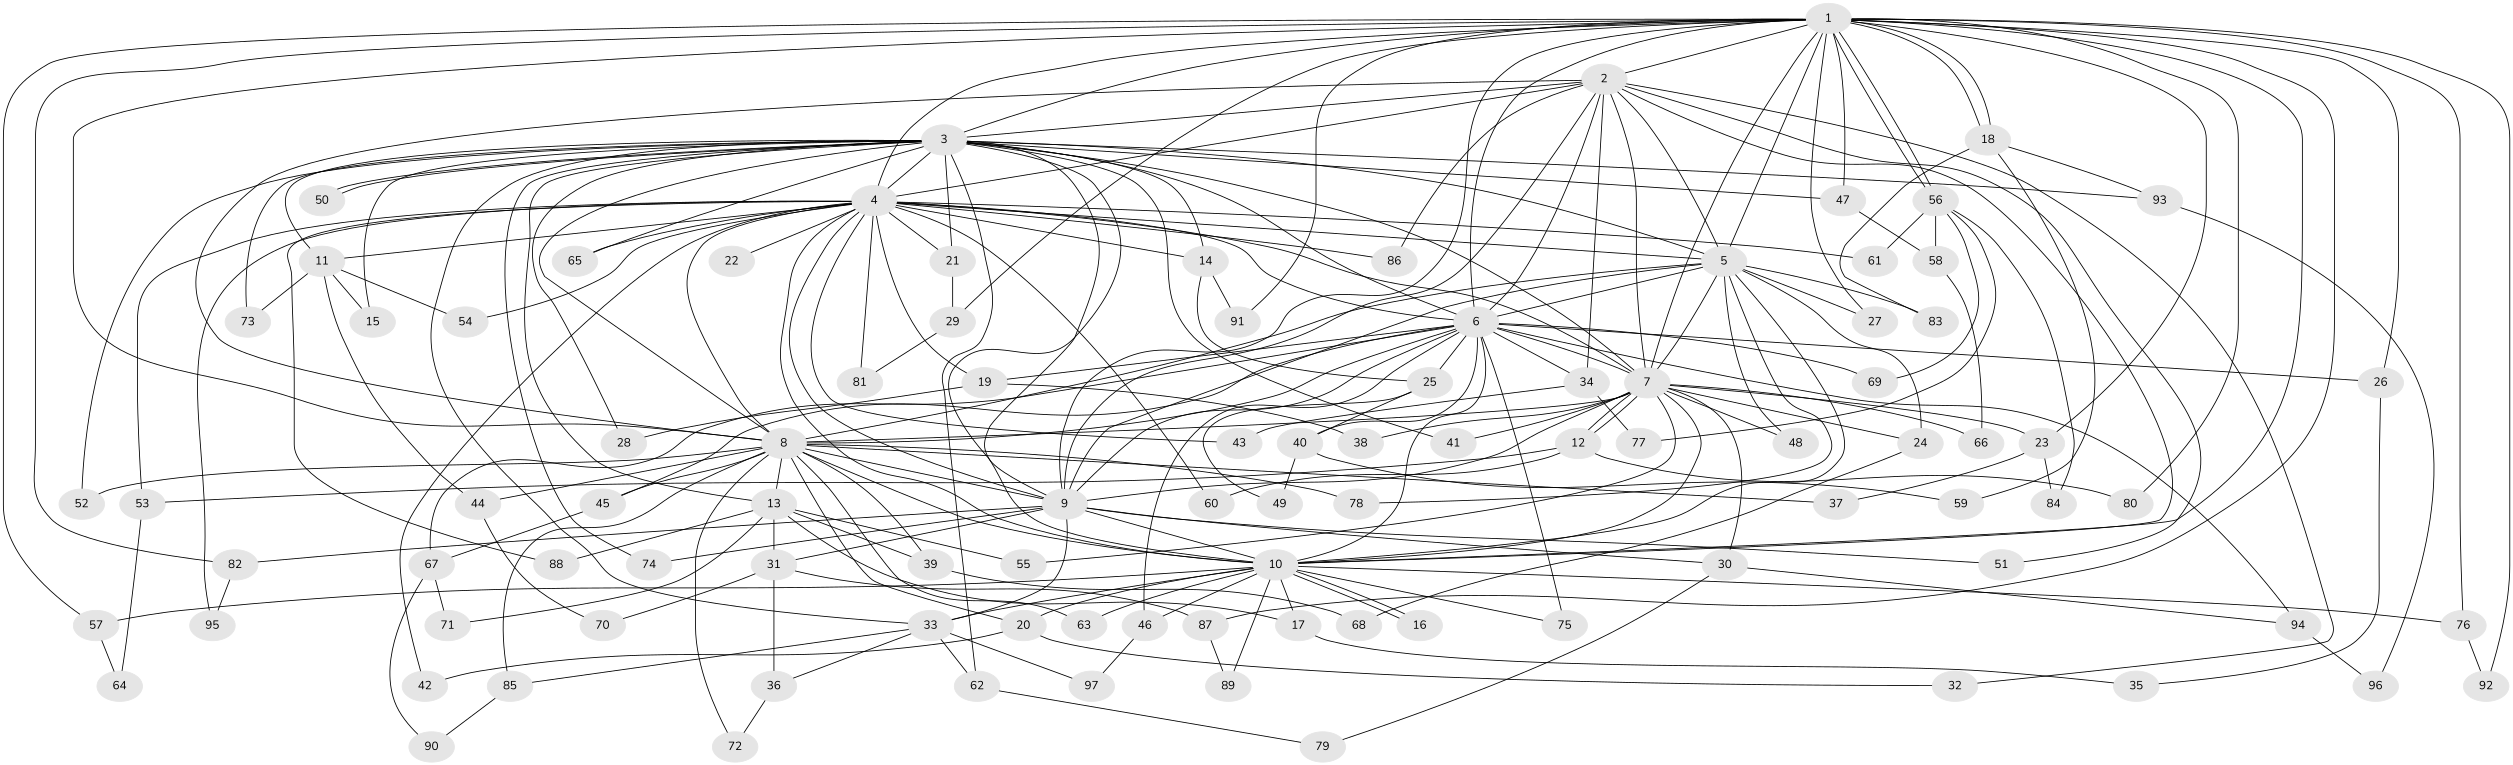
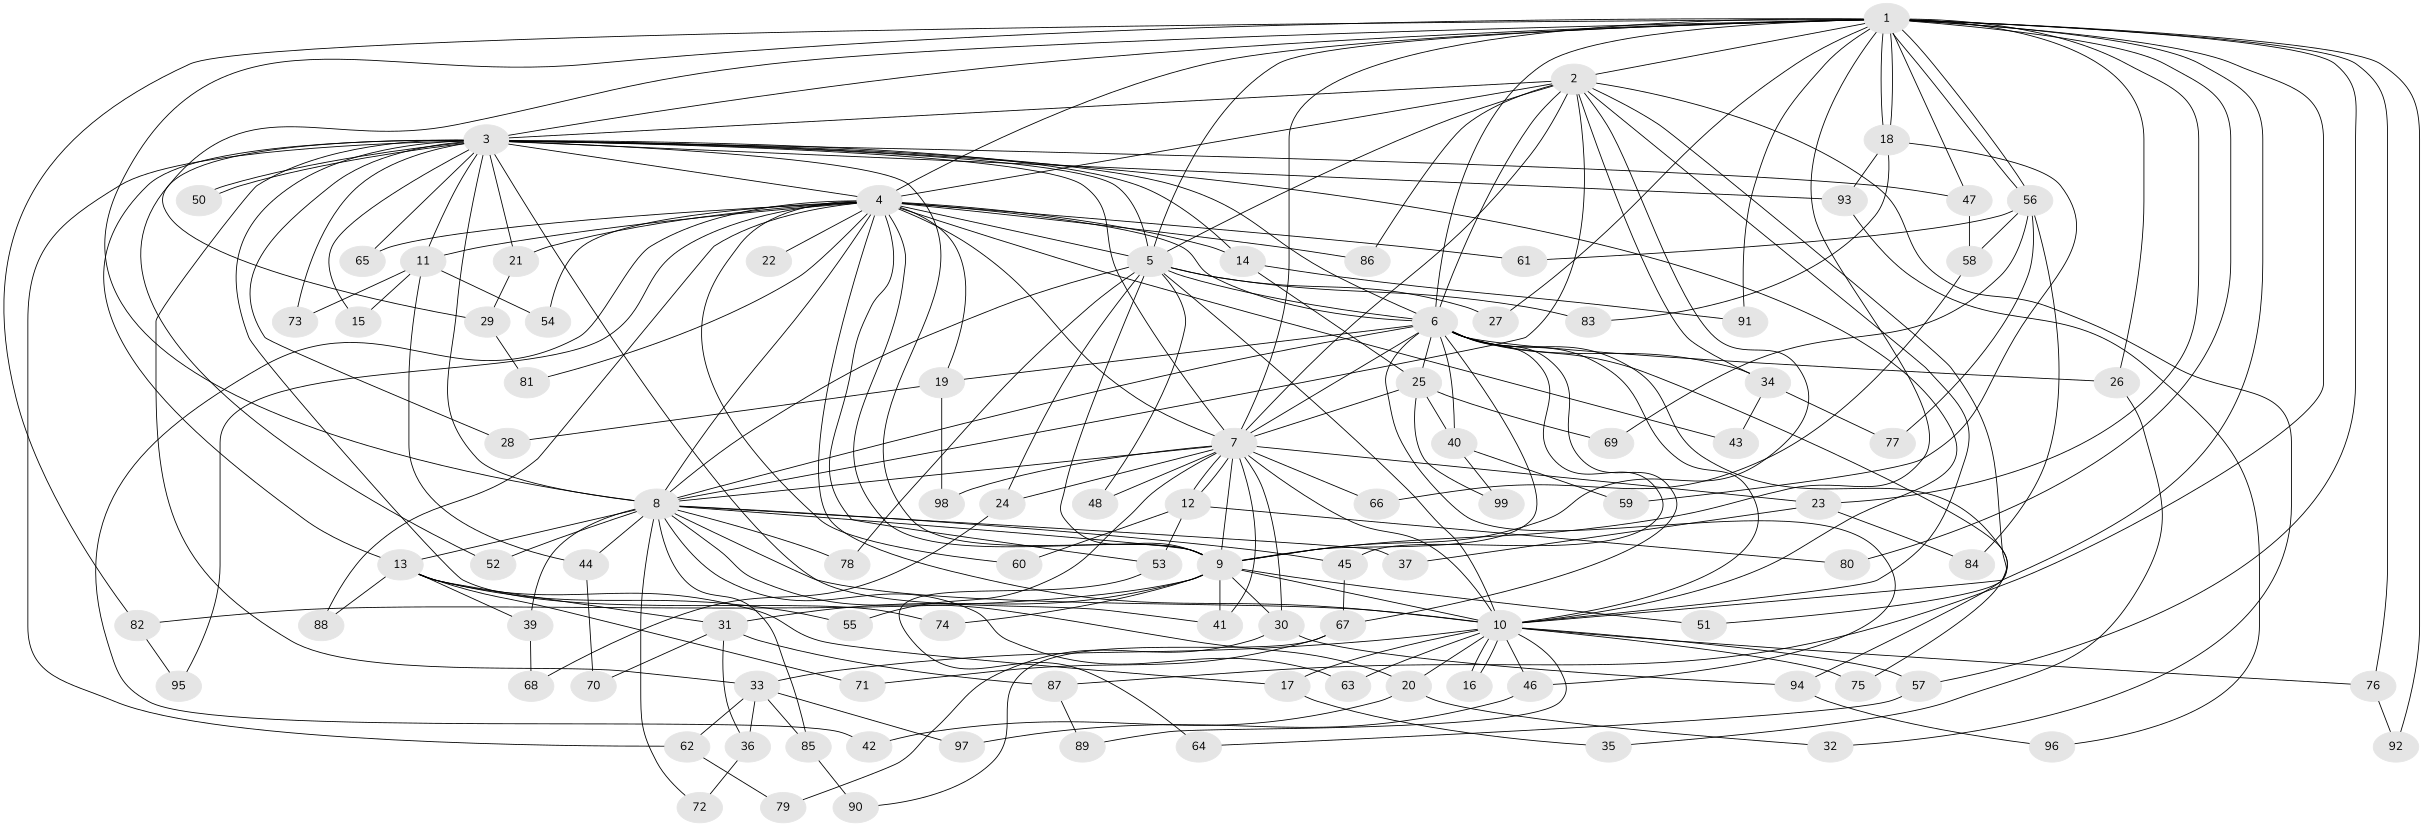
edge "5" -- "7": now "25" -- "7"
edge "6" -- "69": now "25" -- "69"
node "38": label "38" -> "98"
node "49": label "49" -> "99"
edge "9" -- "33": now "9" -- "41"
